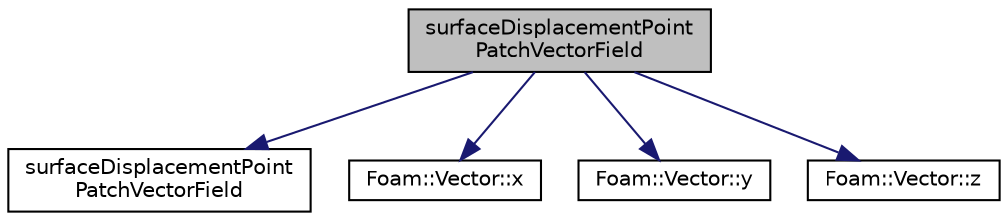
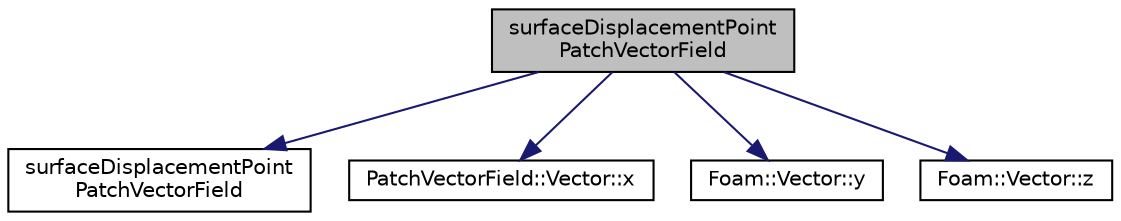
node "Foam::Vector::x": label "Foam::Vector::x" -> "PatchVectorField::Vector::x"
